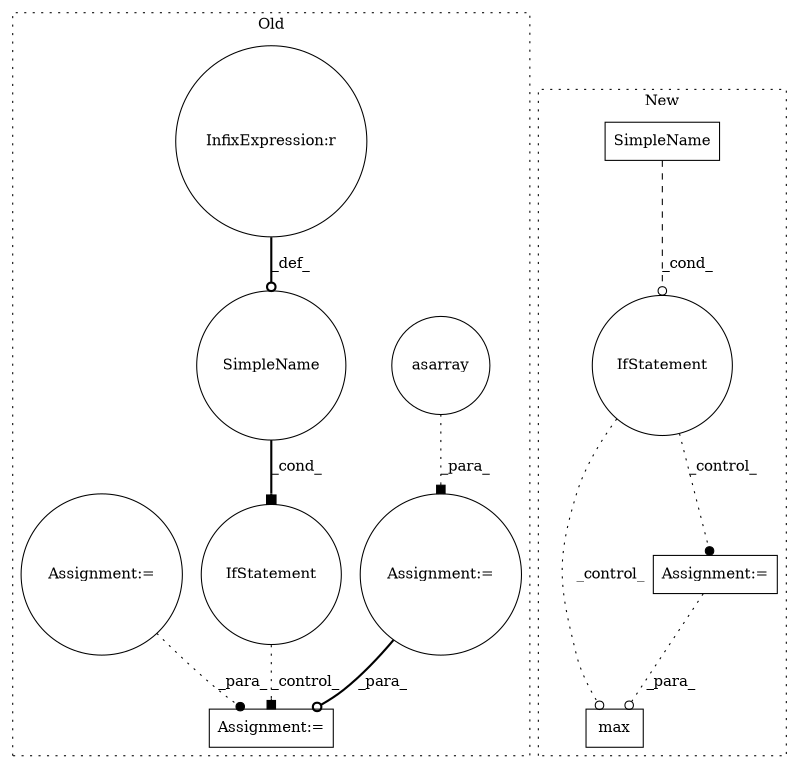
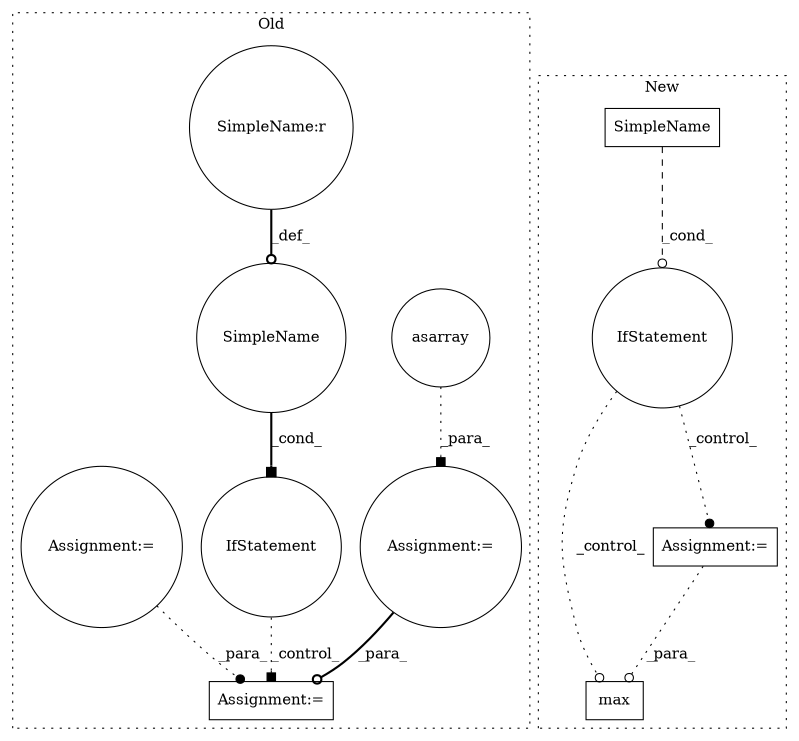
node "InfixExpression:r": label "InfixExpression:r" -> "SimpleName:r"
